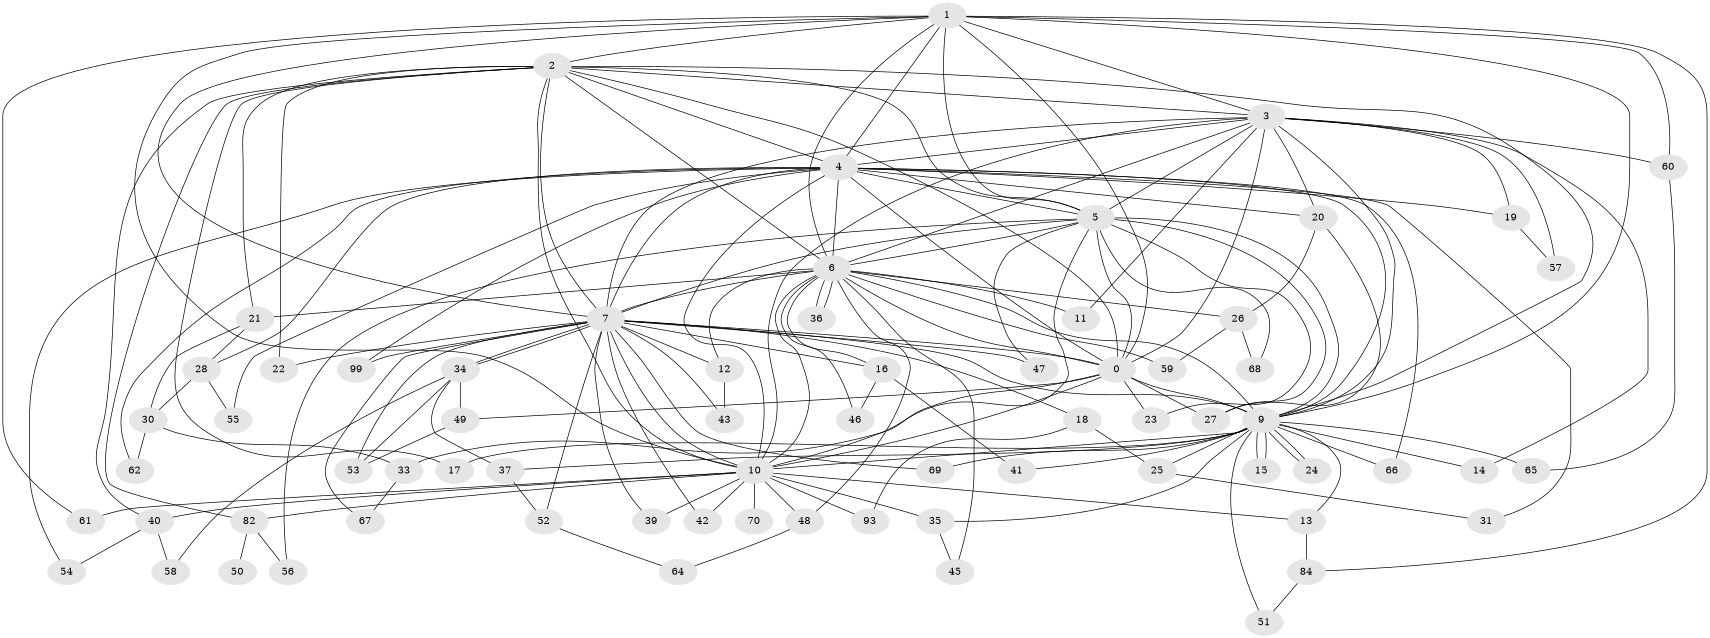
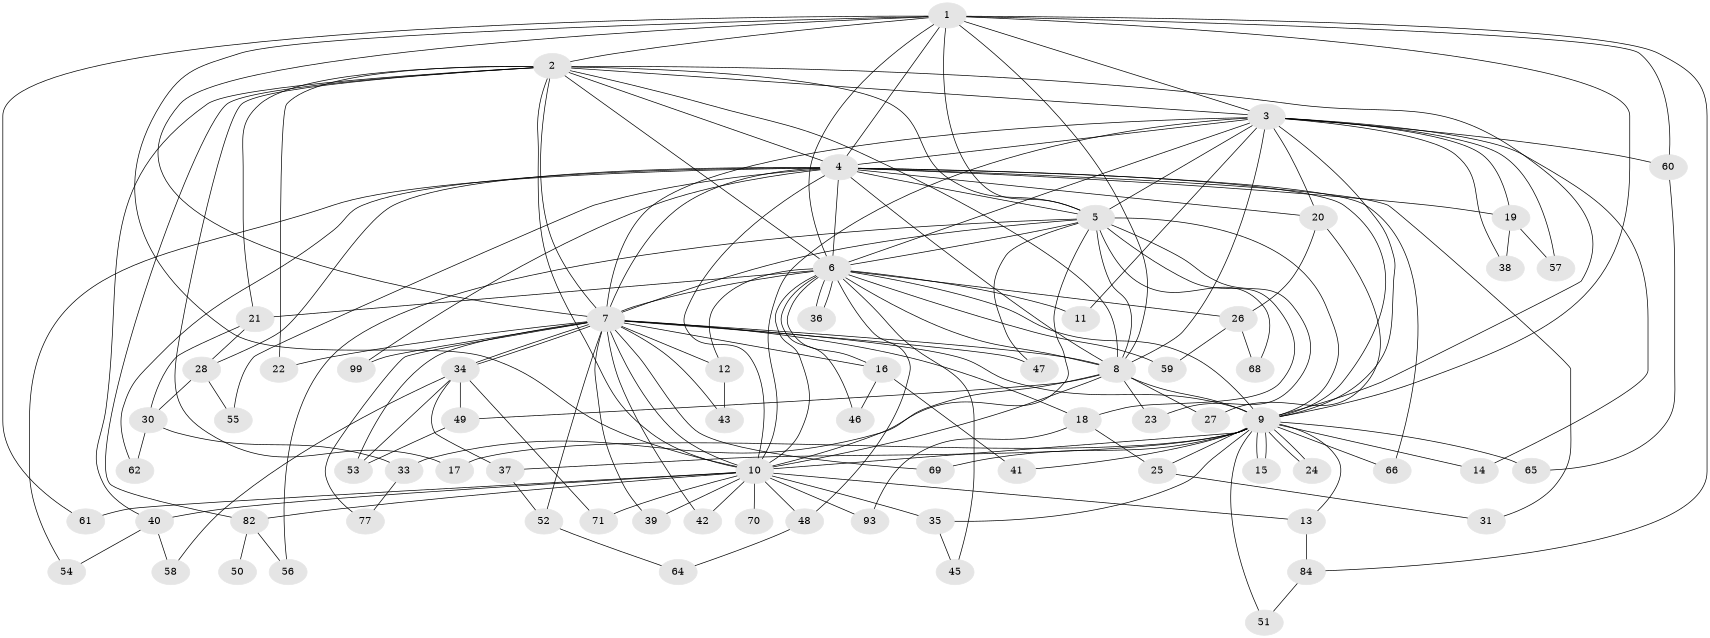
node "38": added
edge "5" -- "27": now "5" -- "18"
node "0": label "0" -> "8"
node "67": label "67" -> "77"
node "71": added
